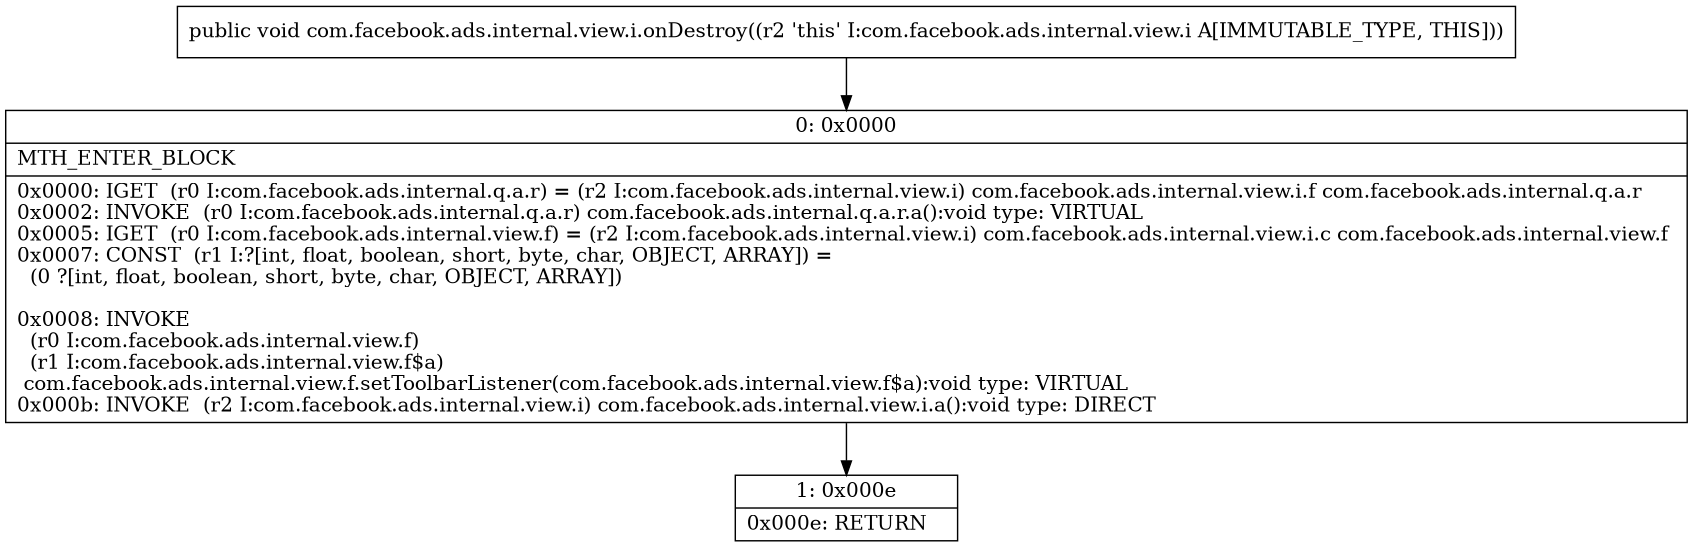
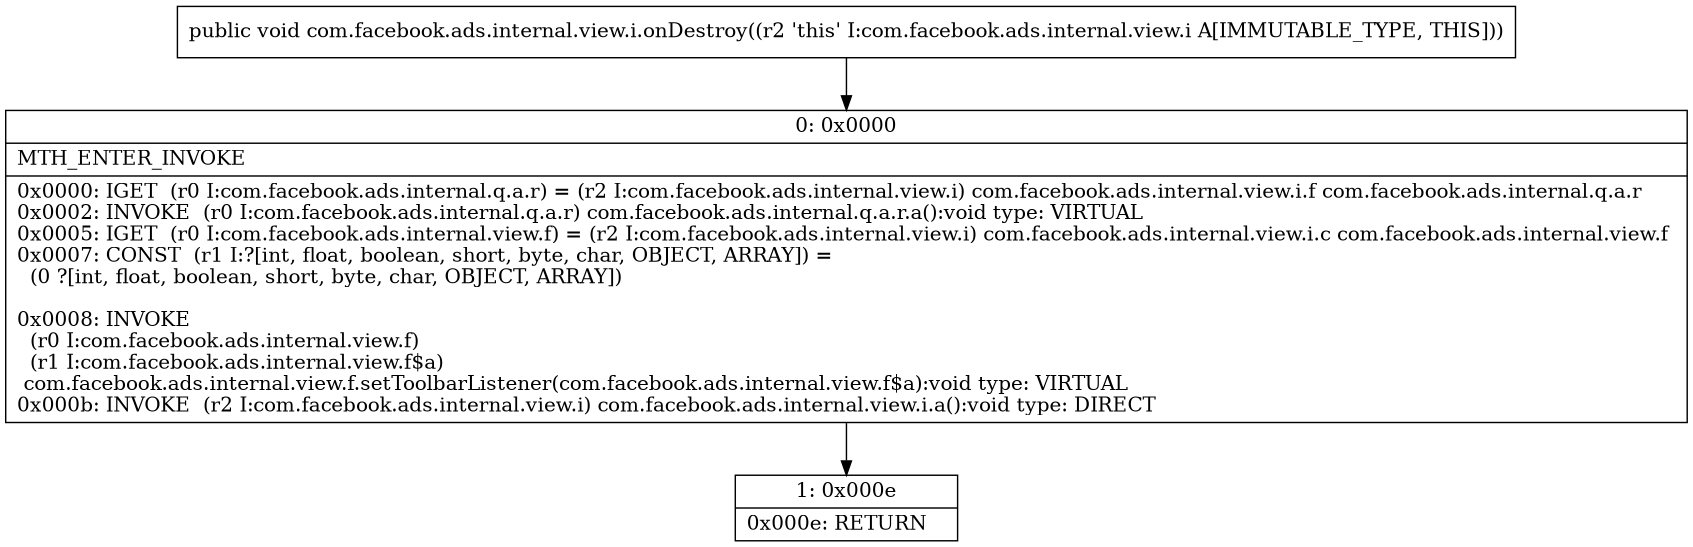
node "0: 0x0000": text "MTH_ENTER_BLOCK" -> "MTH_ENTER_INVOKE"
